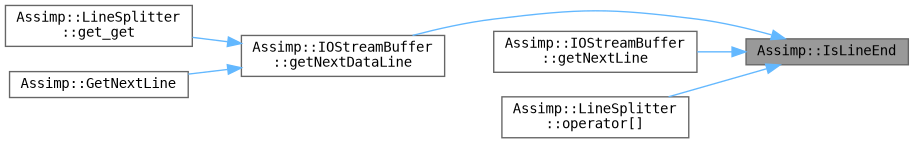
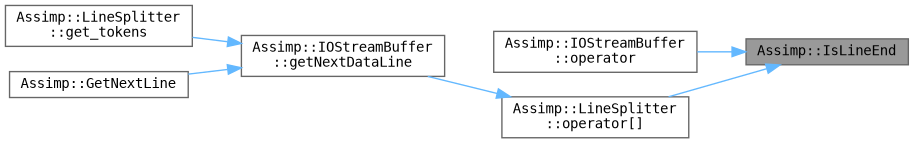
edge "Assimp::IOStreamBuffer ::getNextDataLine" -> "Assimp::IsLineEnd": now "Assimp::IOStreamBuffer ::getNextDataLine" -> "Assimp::LineSplitter ::operator[]"
node "Assimp::LineSplitter ::get_get": label "Assimp::LineSplitter ::get_get" -> "Assimp::LineSplitter ::get_tokens"
node "Assimp::IOStreamBuffer ::getNextLine": label "Assimp::IOStreamBuffer ::getNextLine" -> "Assimp::IOStreamBuffer ::operator"
